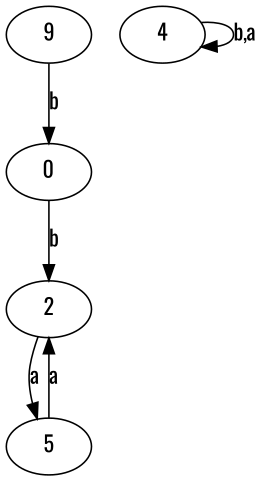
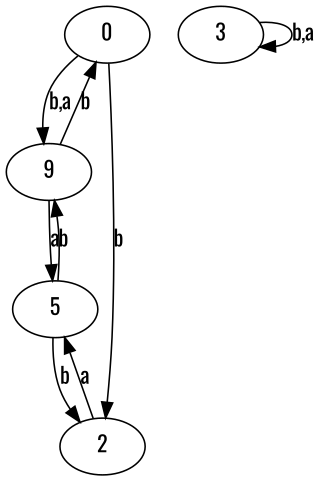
node "4": label "4" -> "3"
edge "0" -> "9": added, label "b,a"
edge "9" -> "5": added, label "a"
edge "5" -> "9": added, label "b"
edge "5" -> "2": label "a" -> "b"
